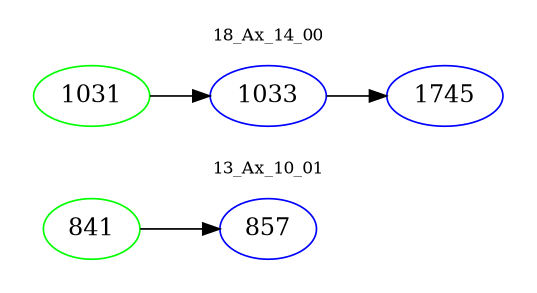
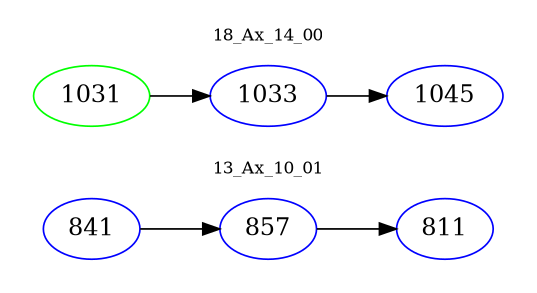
node "1745": label "1745" -> "1045"
node "841": color green -> blue
node "811": added
